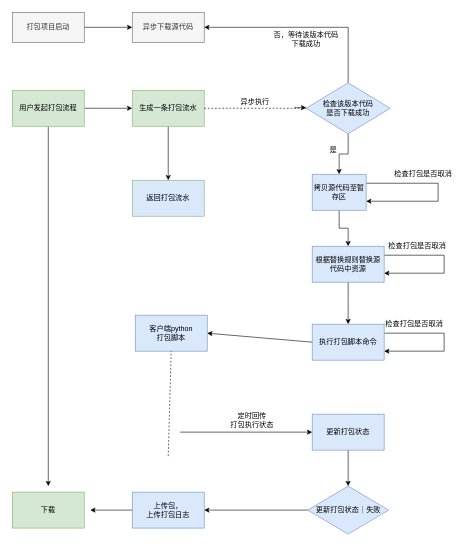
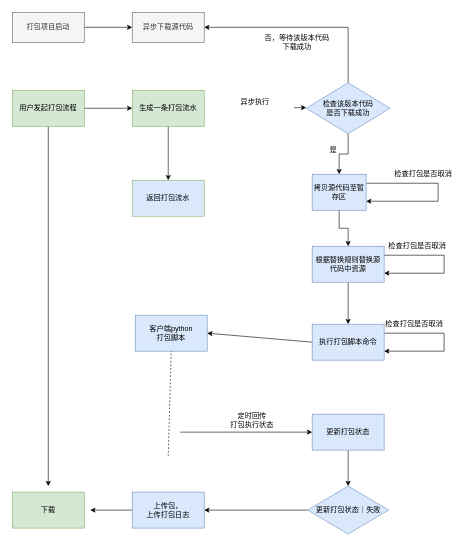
node "否，等待该版本代码下载成功": moved (306, 39) -> (297, 42)
edge "生成一条打包流水" -- "检查该版本代码 是否下载成功": removed
